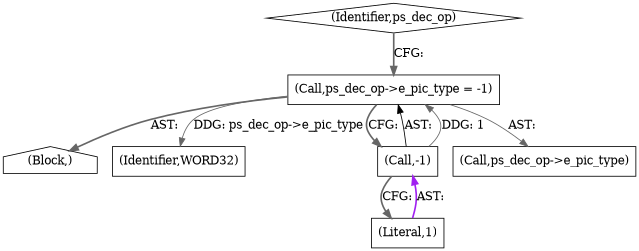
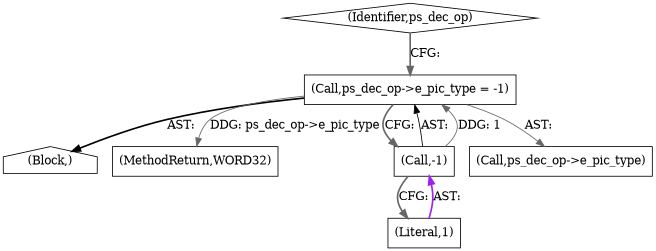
edge "(Call,ps_dec_op->e_pic_type = -1)" -> "(Block,)": color gray40 -> black
node "(Identifier,WORD32)": label "(Identifier,WORD32)" -> "(MethodReturn,WORD32)"
